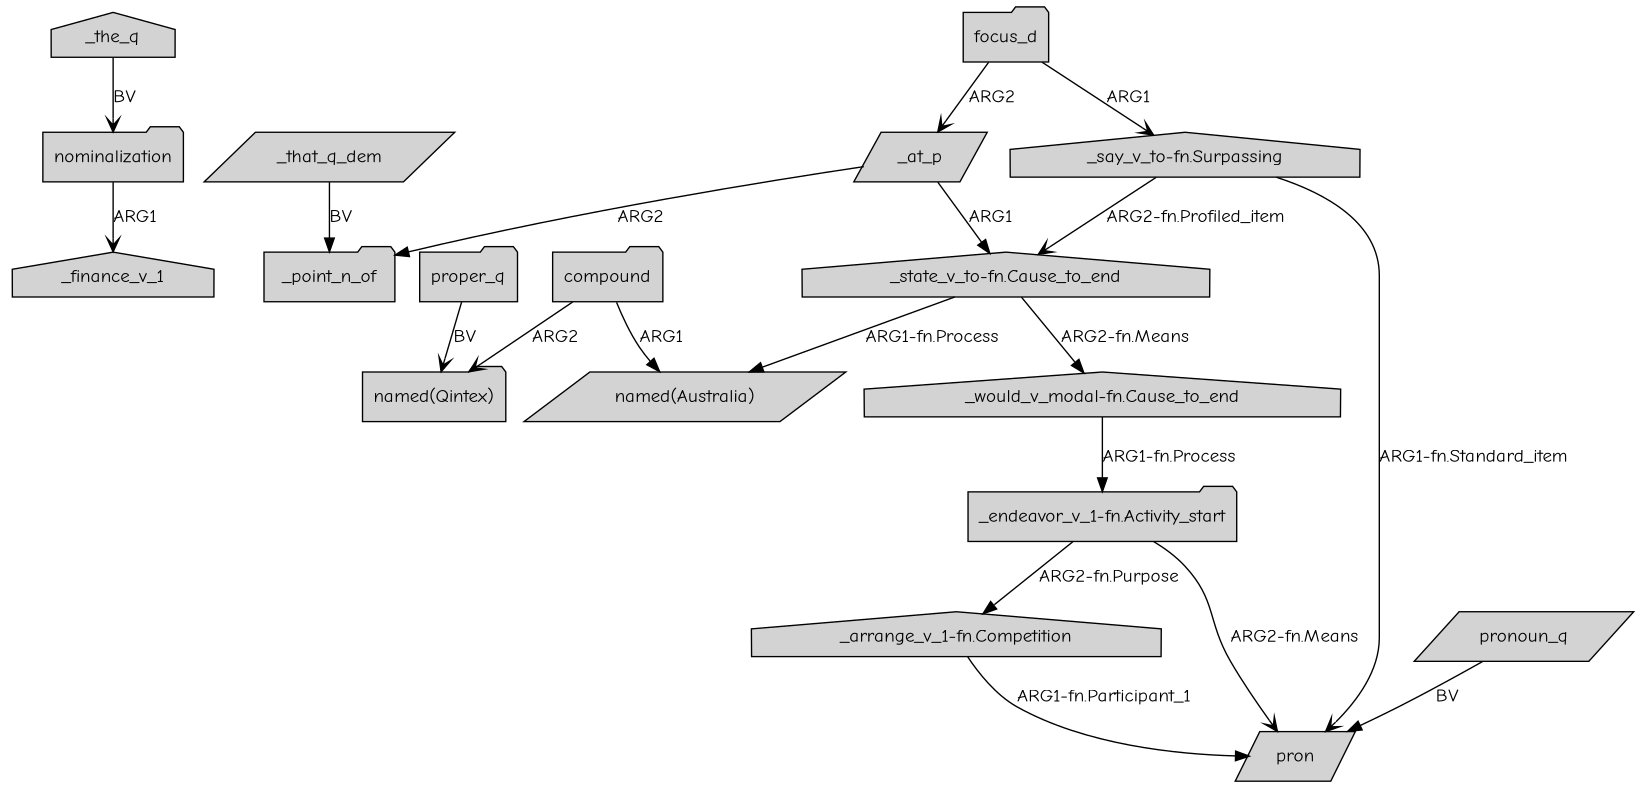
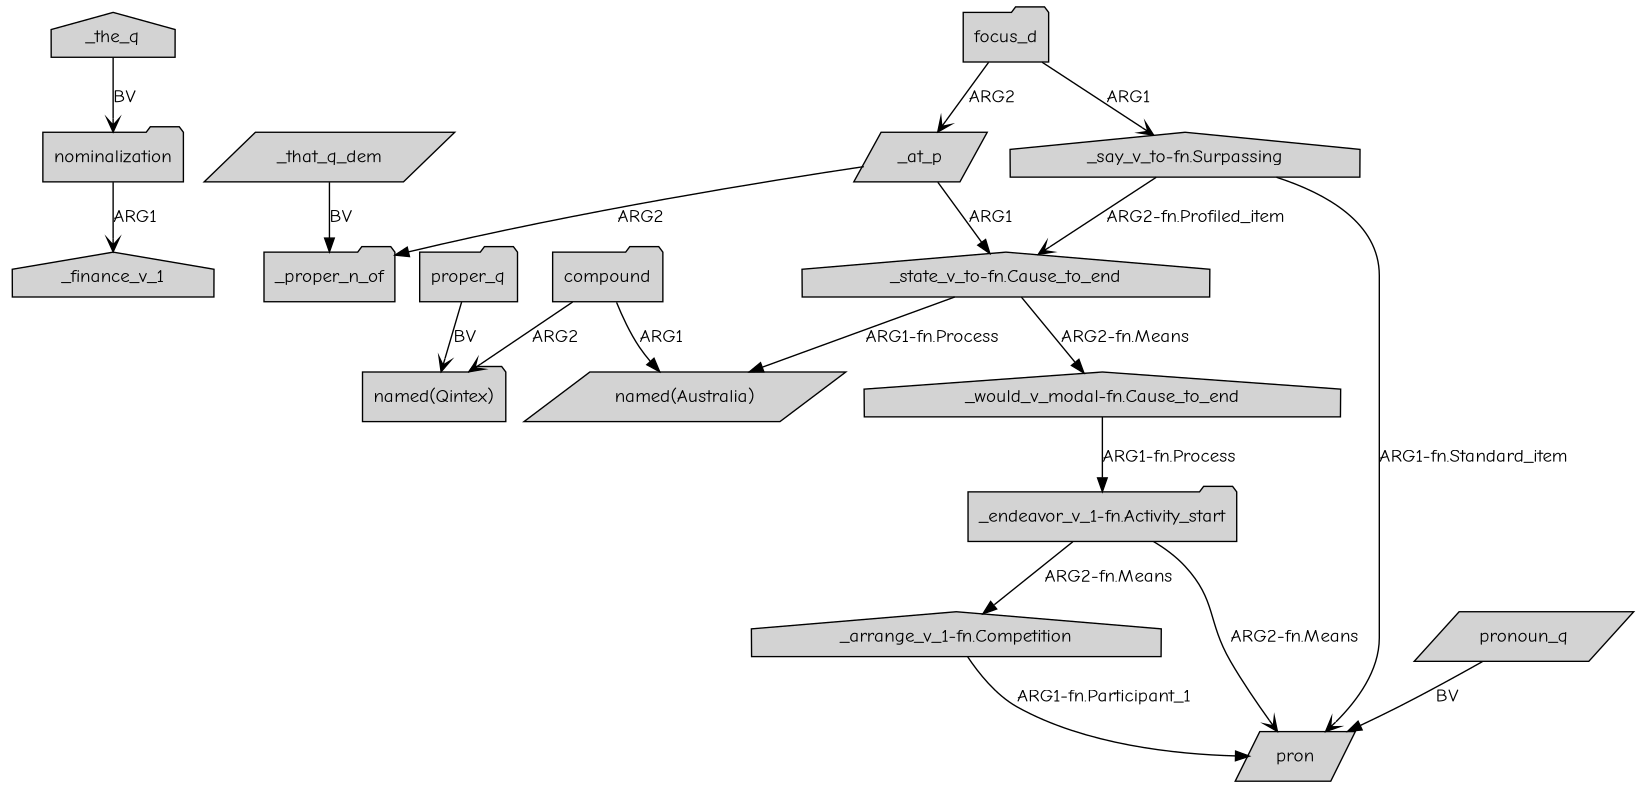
node "_point_n_of": label "_point_n_of" -> "_proper_n_of"
edge "_endeavor_v_1-fn.Activity_start" -> "_arrange_v_1-fn.Competition": label "ARG2-fn.Purpose" -> "ARG2-fn.Means"
